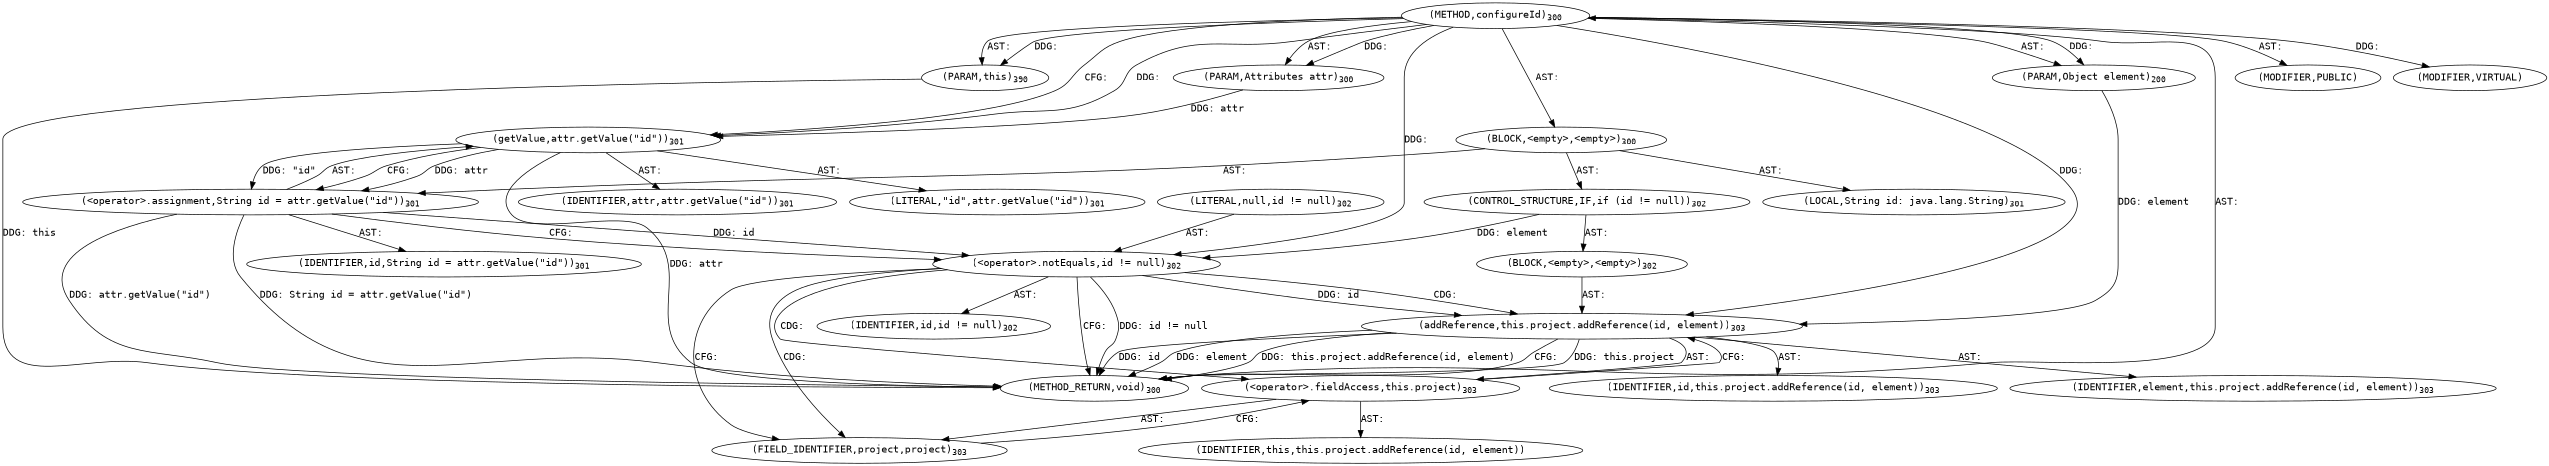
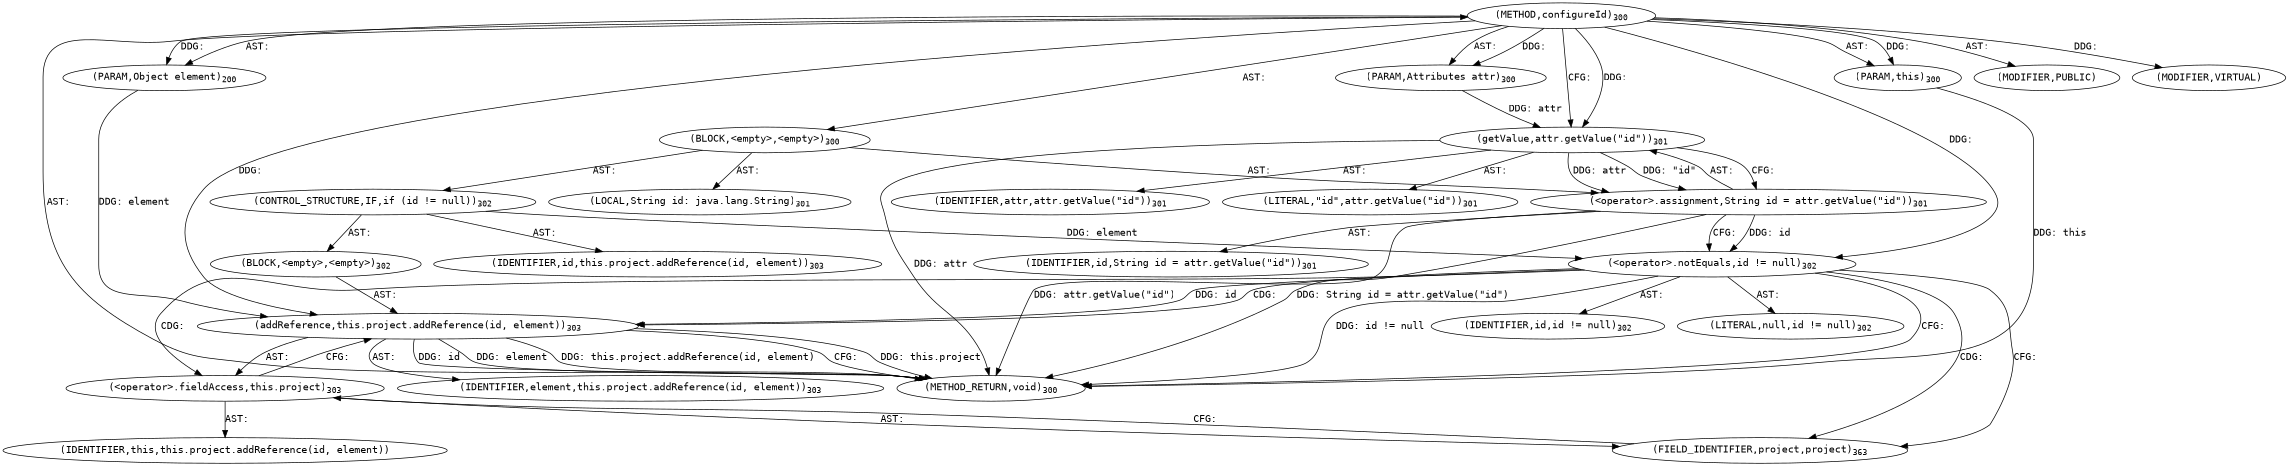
node "(PARAM,this)": text "390" -> "300"
edge "(LITERAL,null,id != null)" -> "(<operator>.notEquals,id != null)": reversed
edge "(addReference,this.project.addReference(id, element))" -> "(IDENTIFIER,id,this.project.addReference(id, element))": now "(CONTROL_STRUCTURE,IF,if (id != null))" -> "(IDENTIFIER,id,this.project.addReference(id, element))"
node "(FIELD_IDENTIFIER,project,project)": text "303" -> "363"
